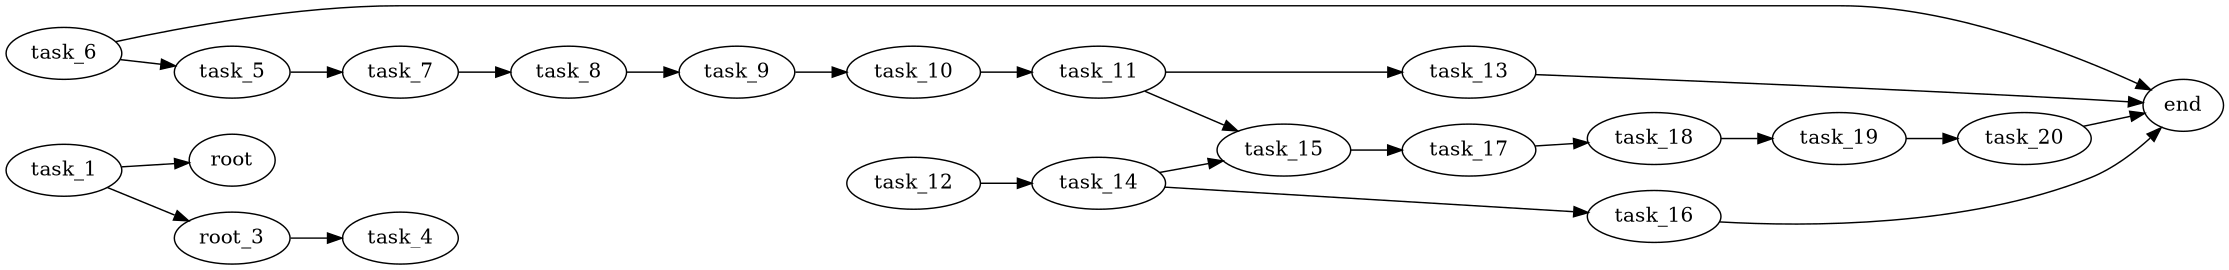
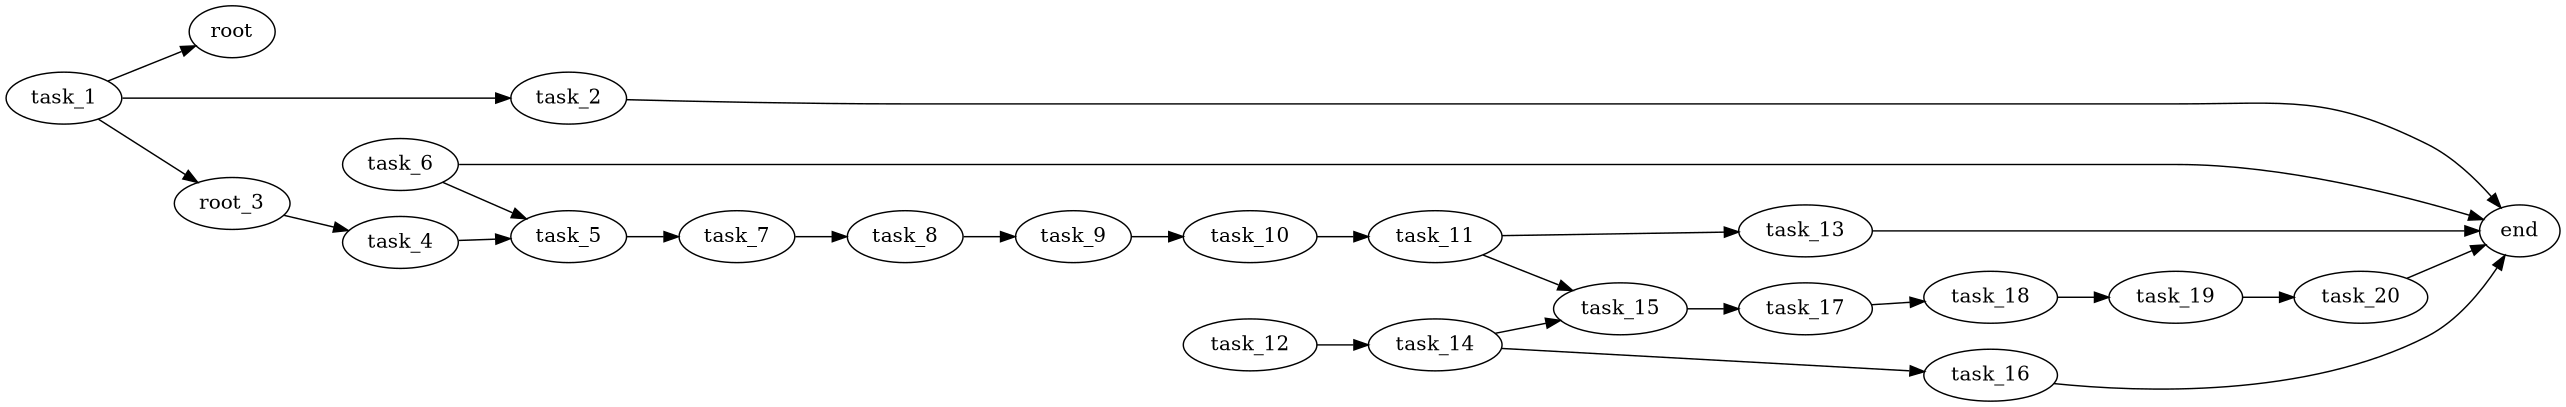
node "task_2": added
edge "task_4" -> "task_5": added
